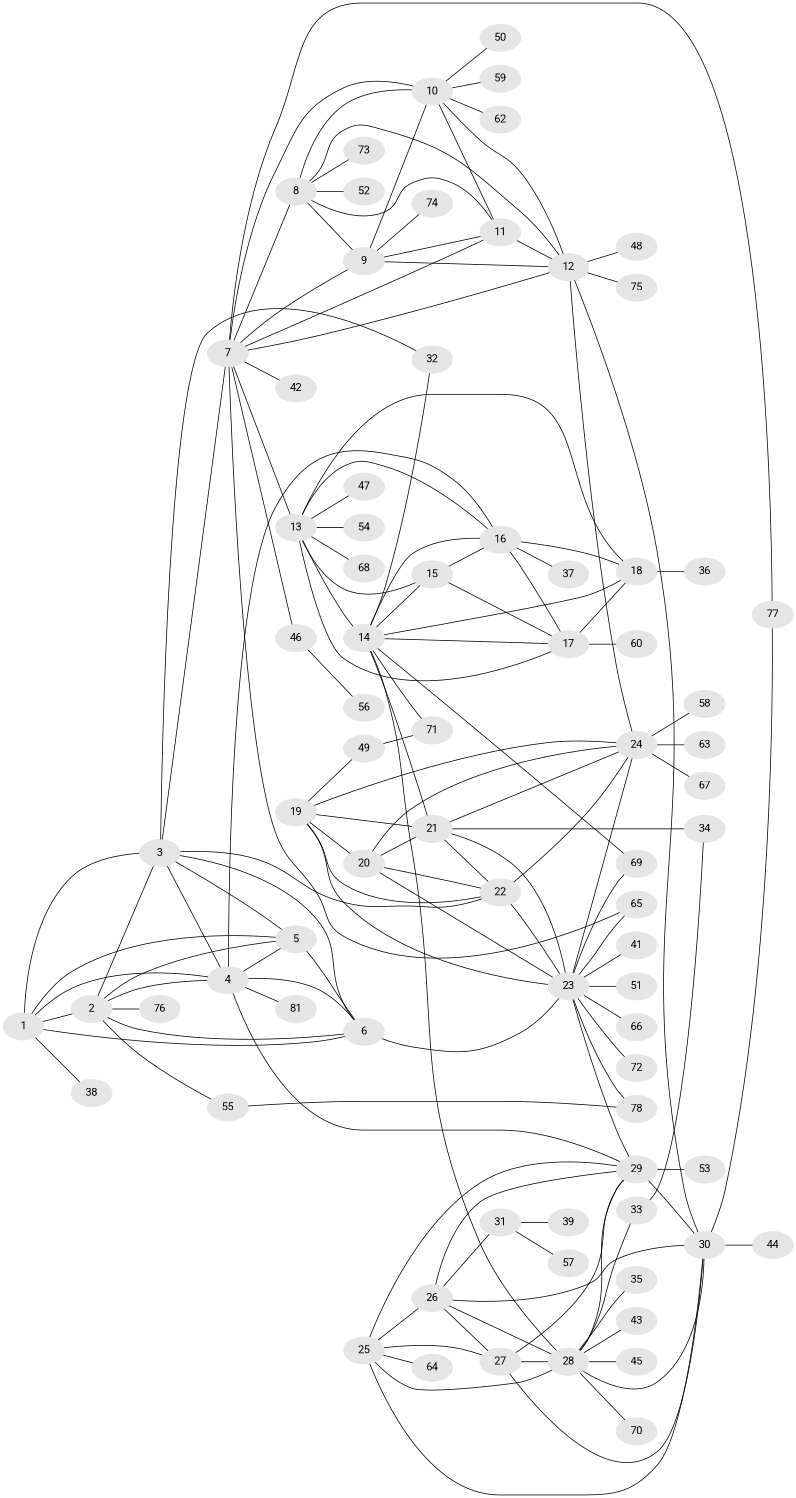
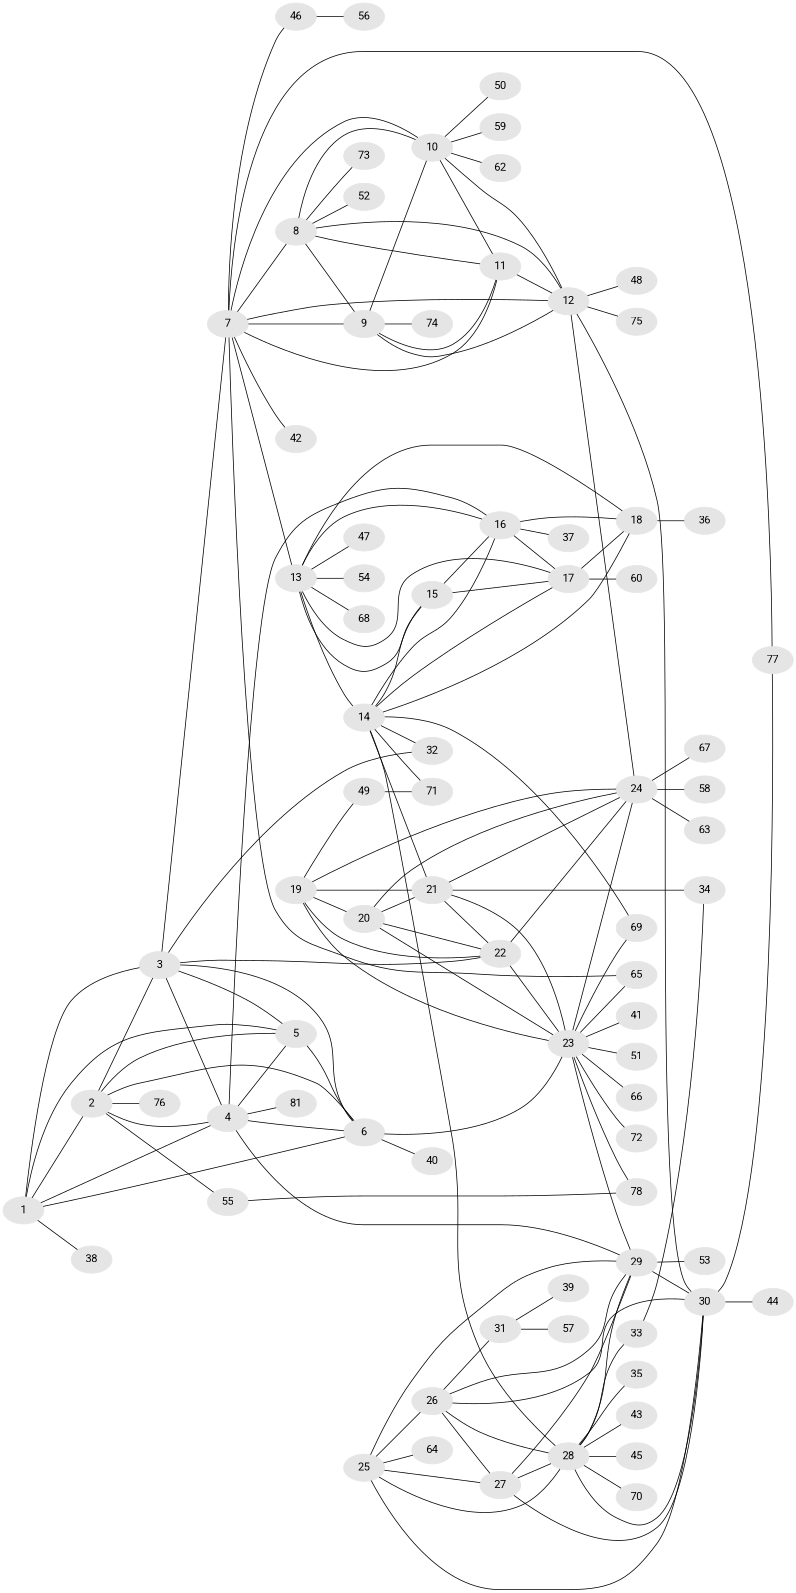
node "40": added
